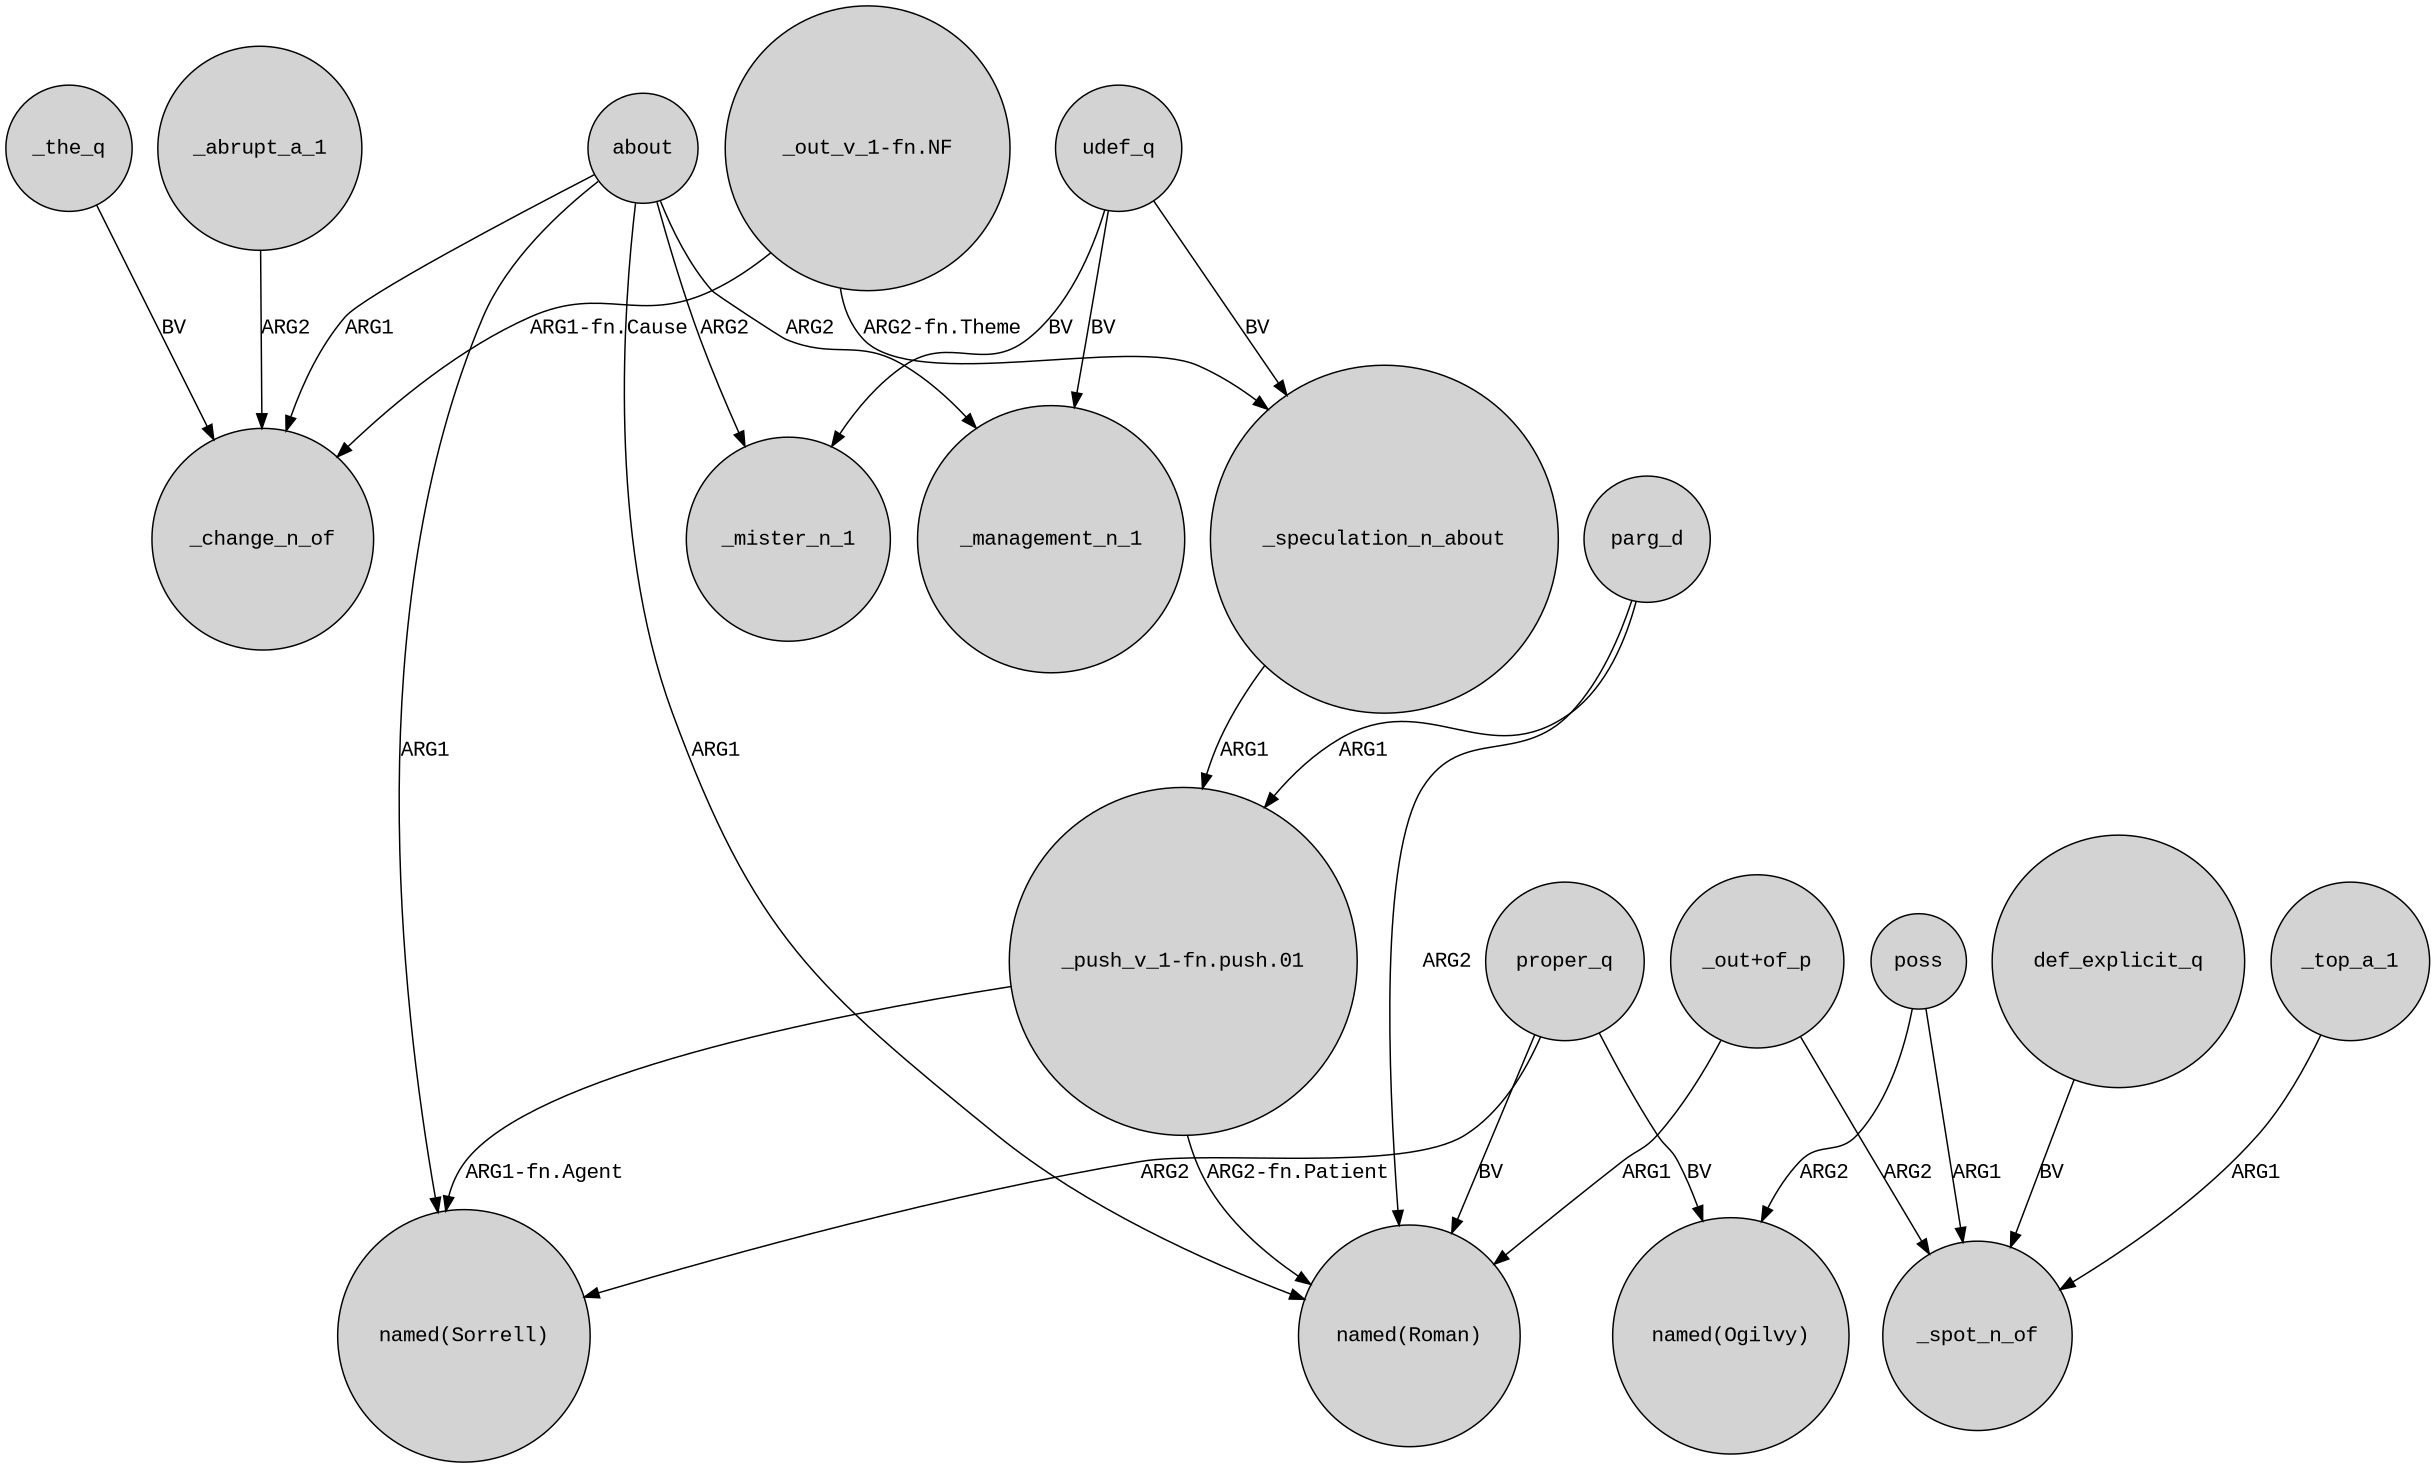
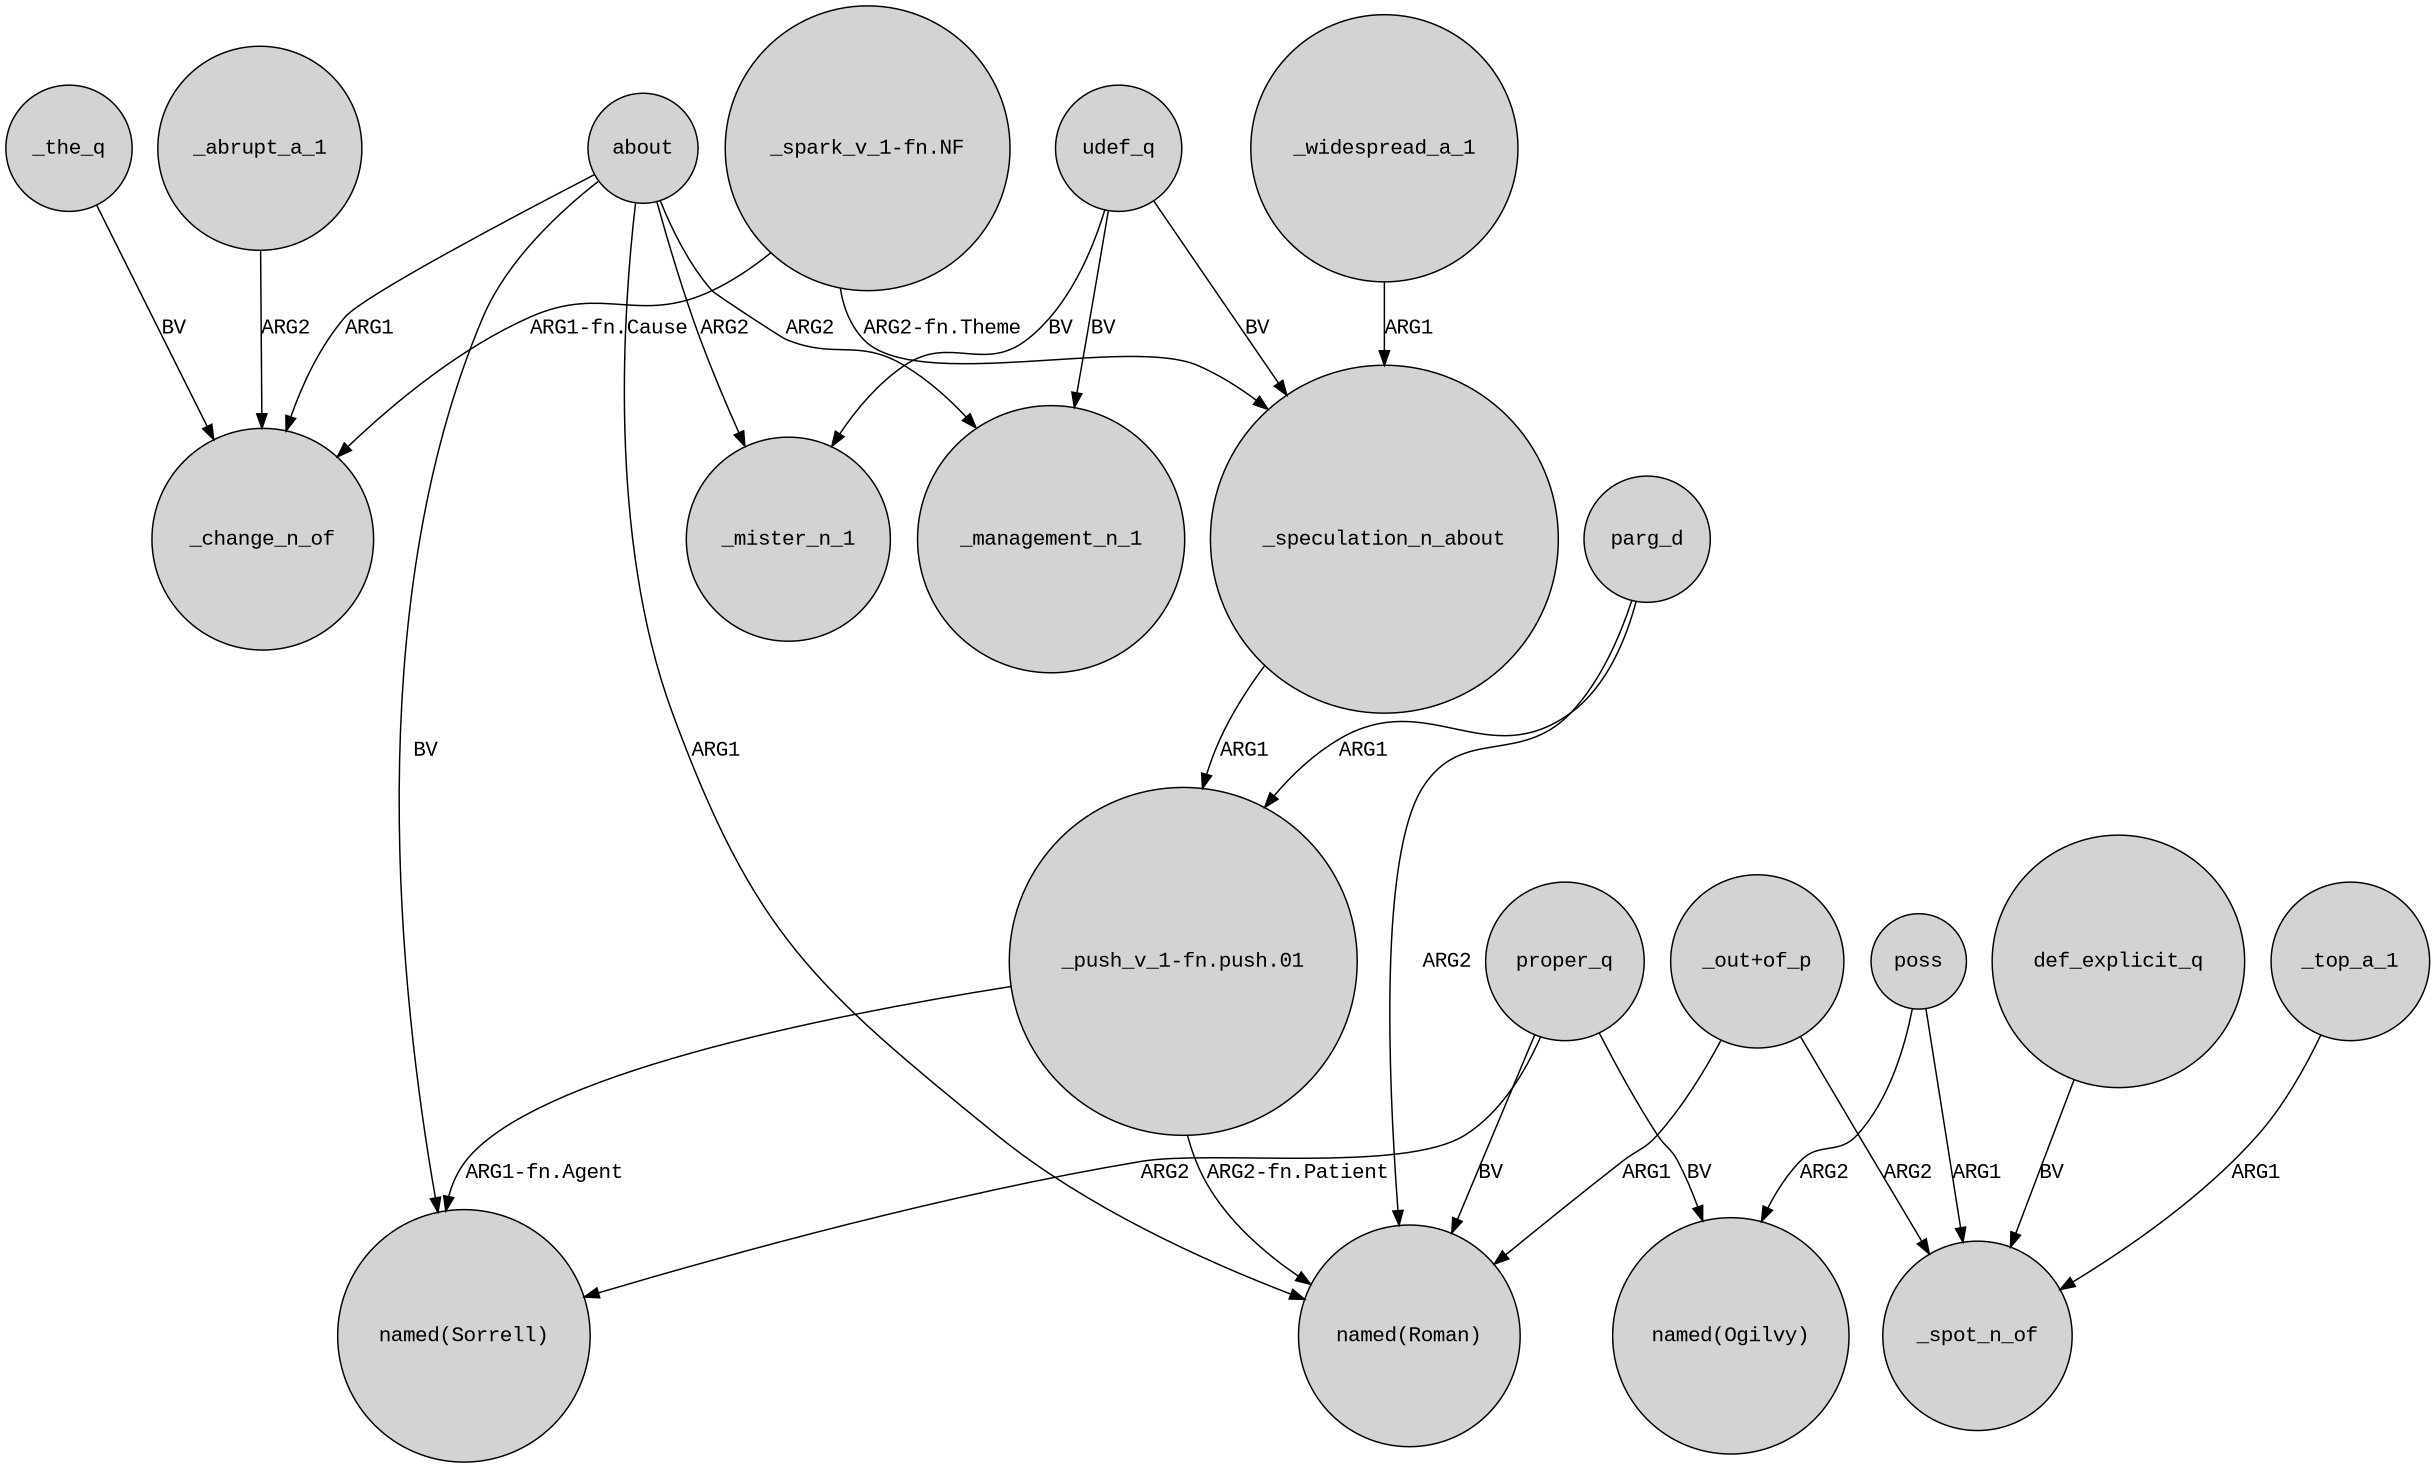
node "_out_v_1-fn.NF": label "_out_v_1-fn.NF" -> "_spark_v_1-fn.NF"
node "_widespread_a_1": added
edge "about" -> "named(Sorrell)": label "ARG1" -> "BV"
